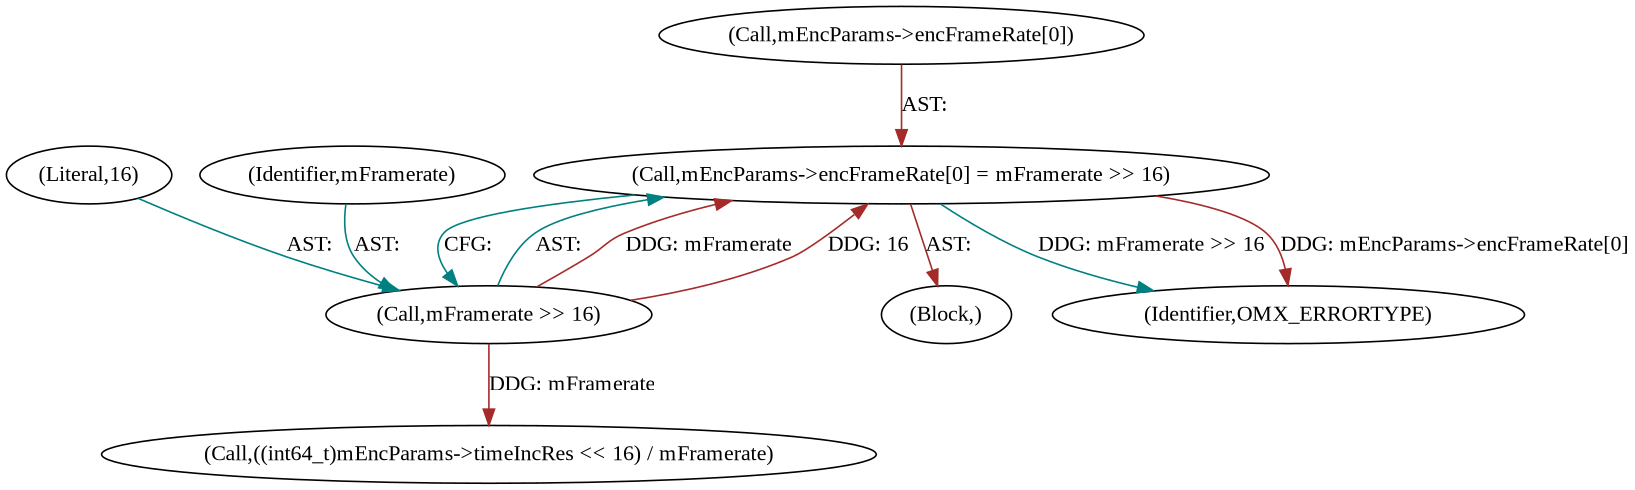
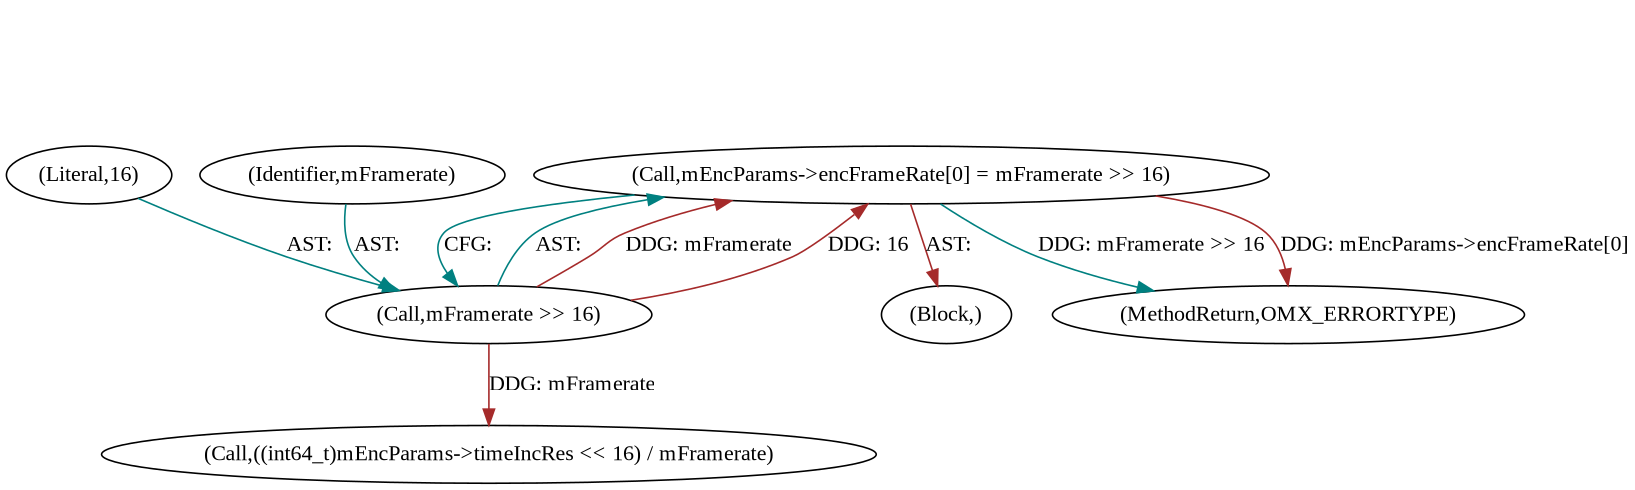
node "(Call,mEncParams->encFrameRate[0])": removed
node "(Identifier,OMX_ERRORTYPE)": label "(Identifier,OMX_ERRORTYPE)" -> "(MethodReturn,OMX_ERRORTYPE)"
